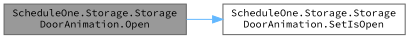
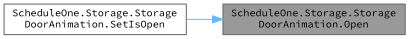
edge "ScheduleOne.Storage.Storage DoorAnimation.Open" -> "ScheduleOne.Storage.Storage DoorAnimation.SetIsOpen": reversed
